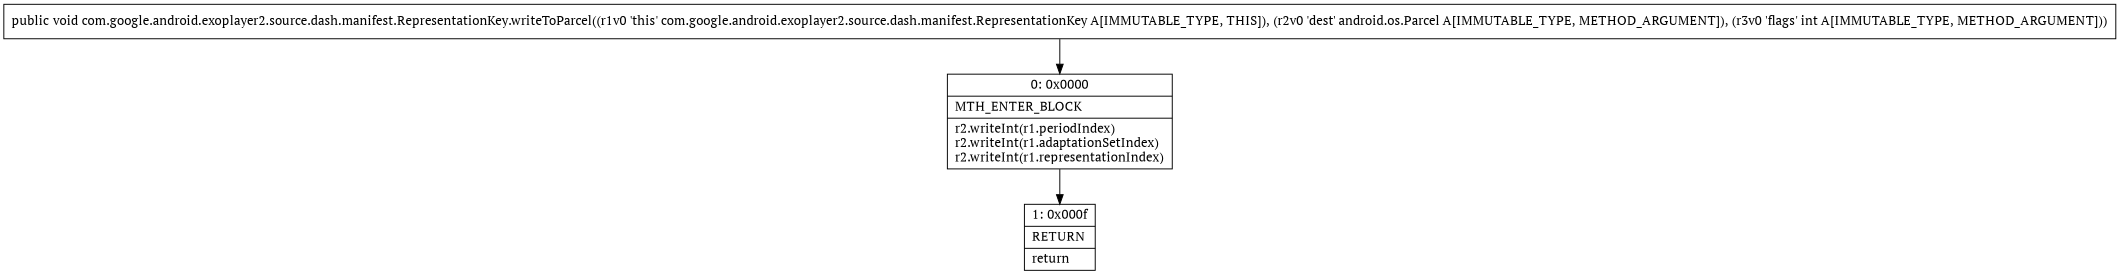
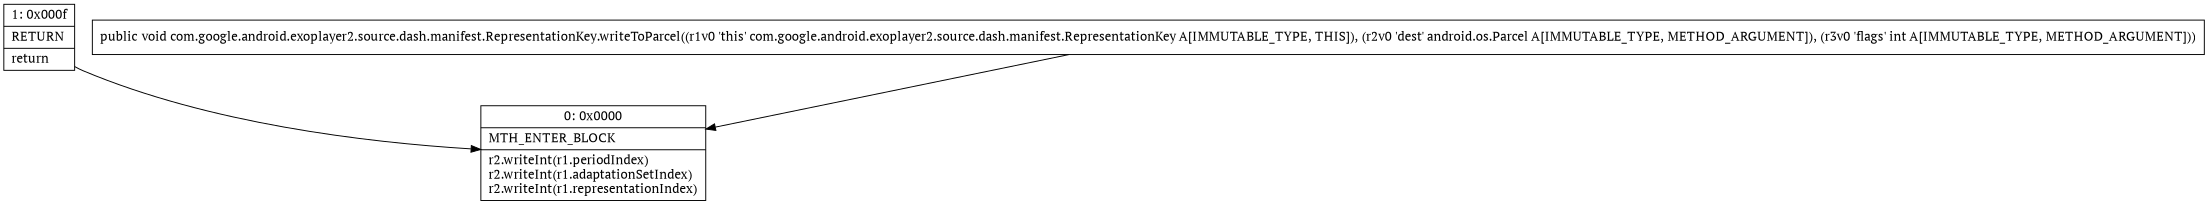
edge "0: 0x0000" -> "1: 0x000f": reversed
